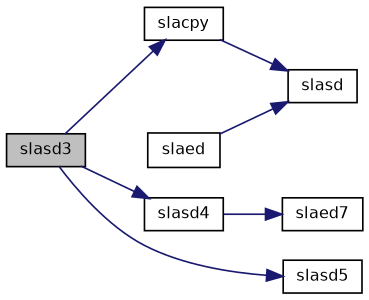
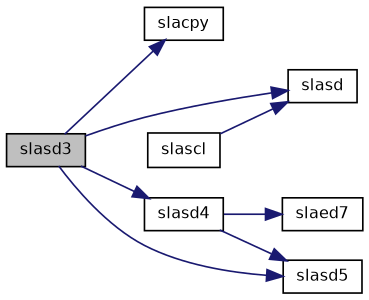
edge "slacpy" -> "slasd": now "slasd3" -> "slasd"
node "slaed": label "slaed" -> "slascl"
edge "slasd4" -> "slasd5": added
